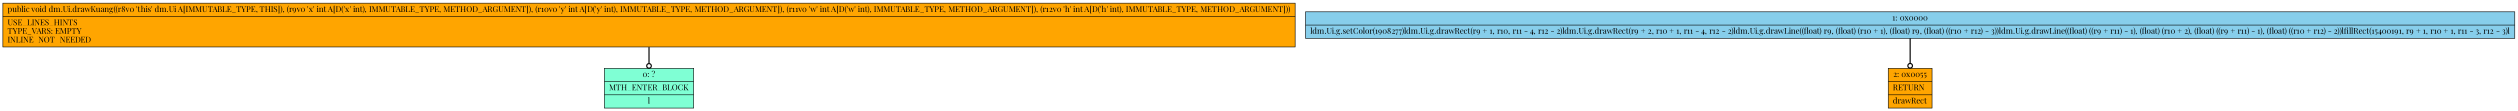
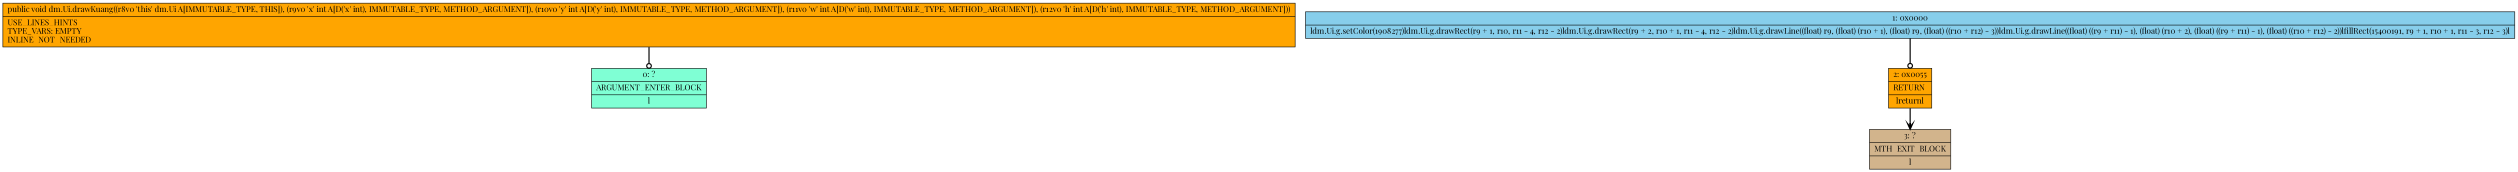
node "0: ?": text "MTH_ENTER_BLOCK" -> "ARGUMENT_ENTER_BLOCK"
node "2: 0x0055": text "drawRect" -> "lreturnl"
node "3: ?": added
